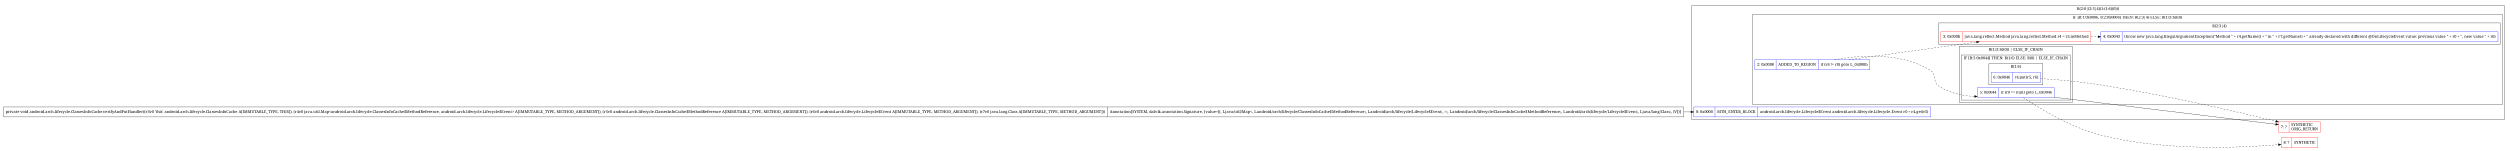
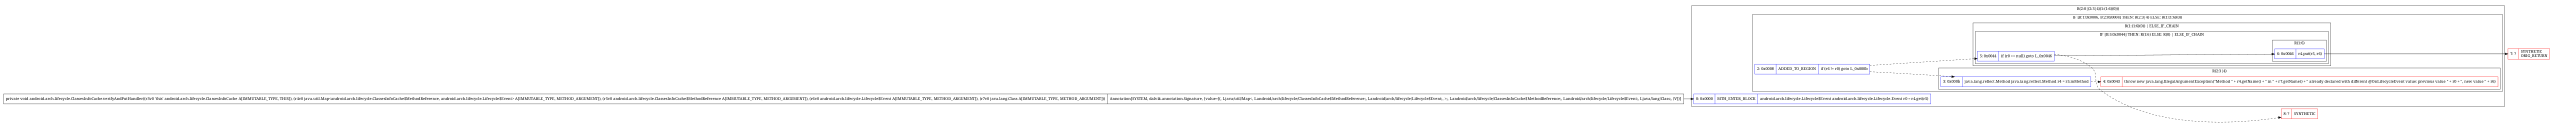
node "3: 0x000b": color red -> blue
node "4: 0x0043": color blue -> red
edge "6: 0x0046" -> "7: ?": style dashed -> solid
edge "5: 0x0044" -> "7: ?": now "5: 0x0044" -> "6: 0x0046"
